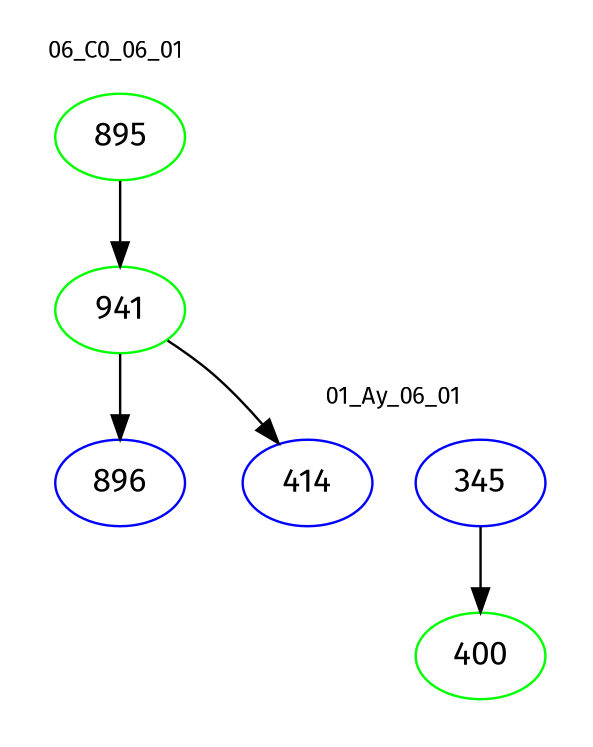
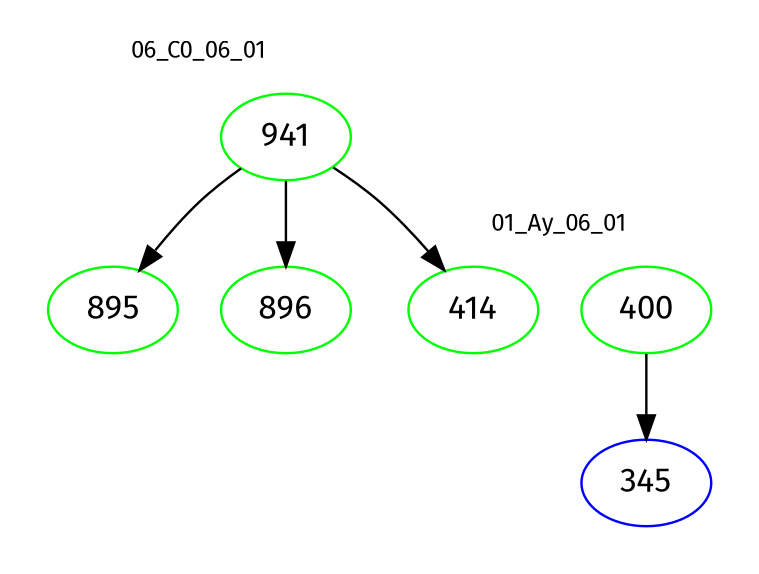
edge "895" -> "941": reversed
node "896": color blue -> green
node "414": color blue -> green
edge "345" -> "400": reversed
